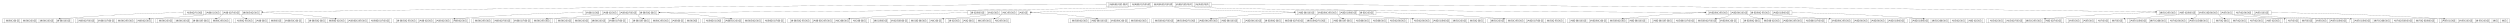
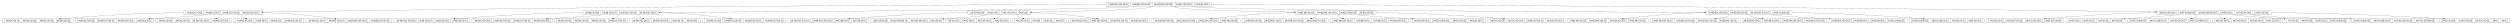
node "[A]-[C]-[F]-[D]-[Z]": added
